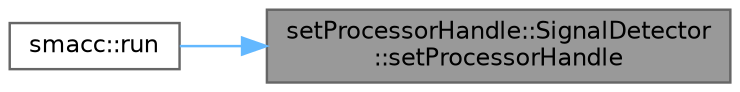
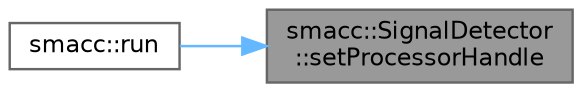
node "setProcessorHandle::SignalDetector ::setProcessorHandle": label "setProcessorHandle::SignalDetector ::setProcessorHandle" -> "smacc::SignalDetector ::setProcessorHandle"
